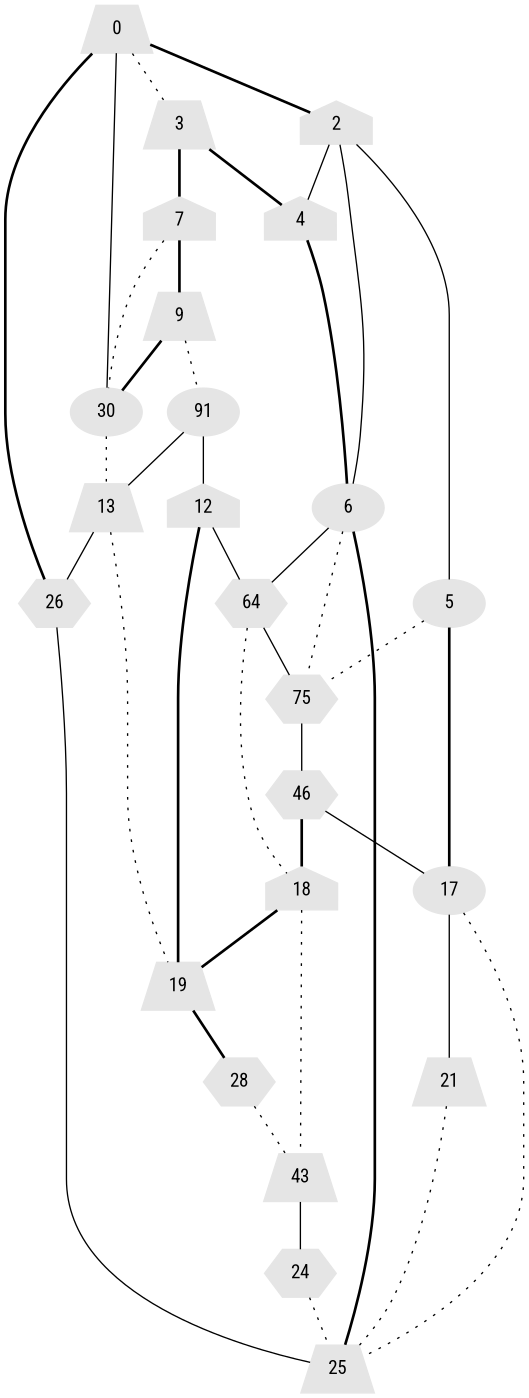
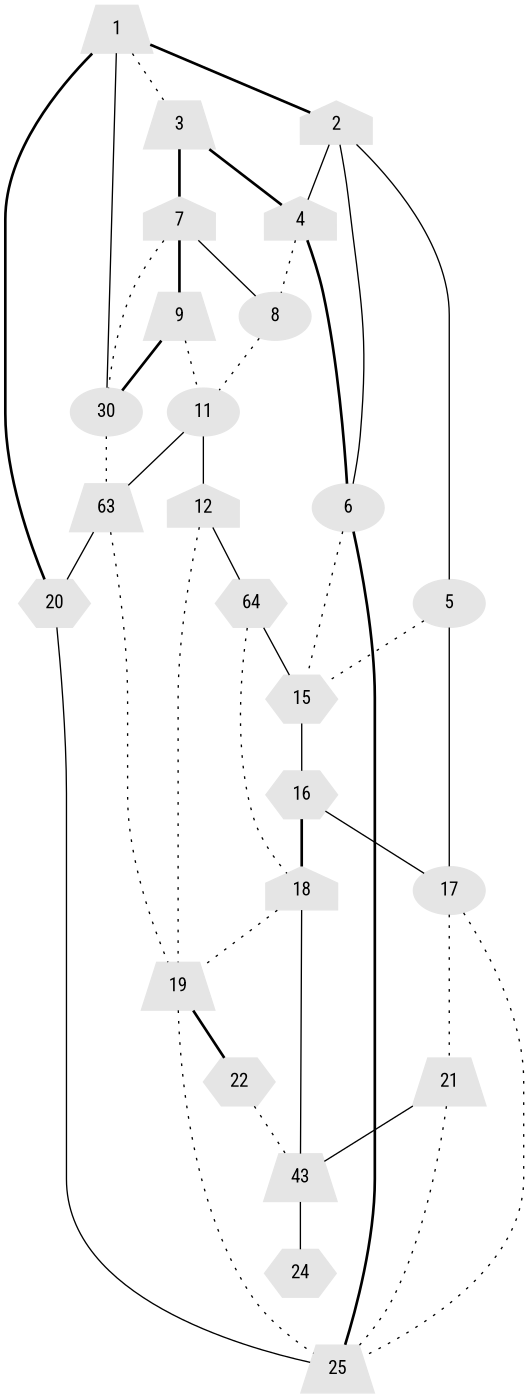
node "0": label "0" -> "1"
node "8": added
node "91": label "91" -> "11"
node "13": label "13" -> "63"
edge "6" -- "64": removed
node "26": label "26" -> "20"
node "75": label "75" -> "15"
edge "12" -- "19": style bold -> dotted
edge "5" -- "17": style bold -> solid
node "46": label "46" -> "16"
edge "18" -- "19": style bold -> dotted
edge "17" -- "21": style solid -> dotted
edge "18" -- "43": style dotted -> solid
node "28": label "28" -> "22"
edge "21" -- "43": added
edge "24" -- "25": now "19" -- "25"
